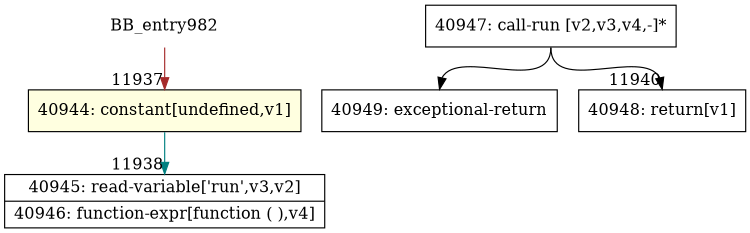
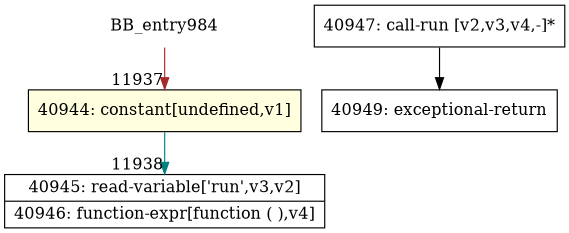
node "BB_entry982": label "BB_entry982" -> "BB_entry984"
node "40948: return[v1]": removed
